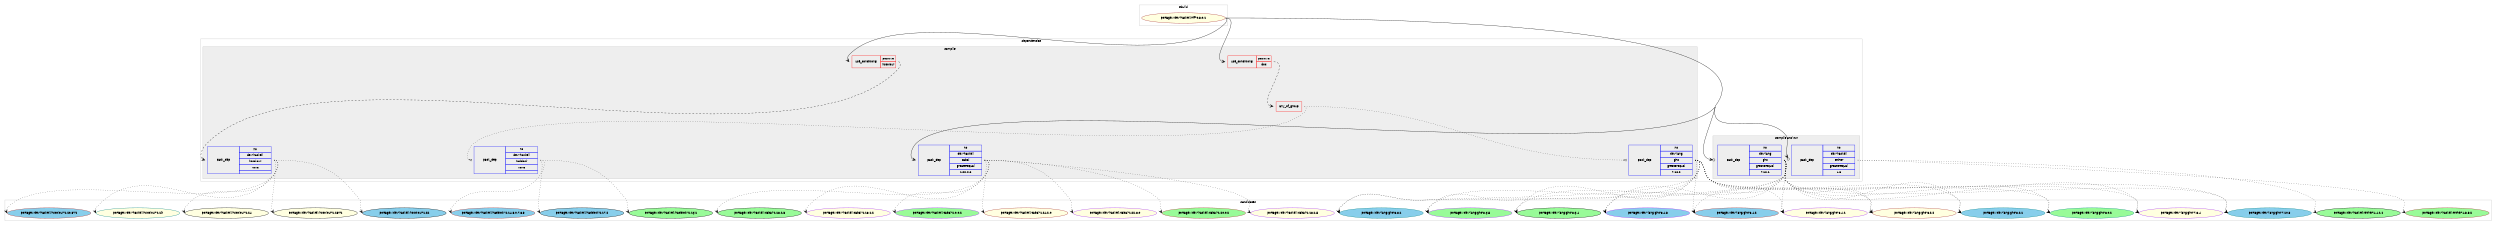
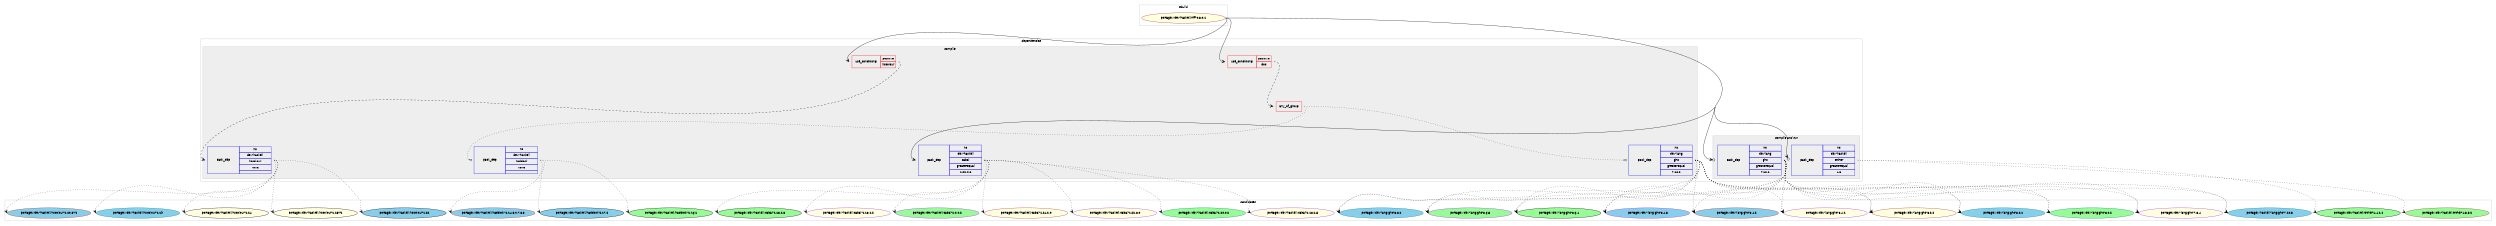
node "portage://dev-haskell/hscolour-1.19": fillcolor lightyellow -> skyblue
node "portage://dev-haskell/cabal-1.20.0.2": color brown -> teal
node "portage://dev-lang/ghc-7.10.3": label "portage://dev-lang/ghc-7.10.3" -> "portage://haskell-lang/ghc-7.10.3"
